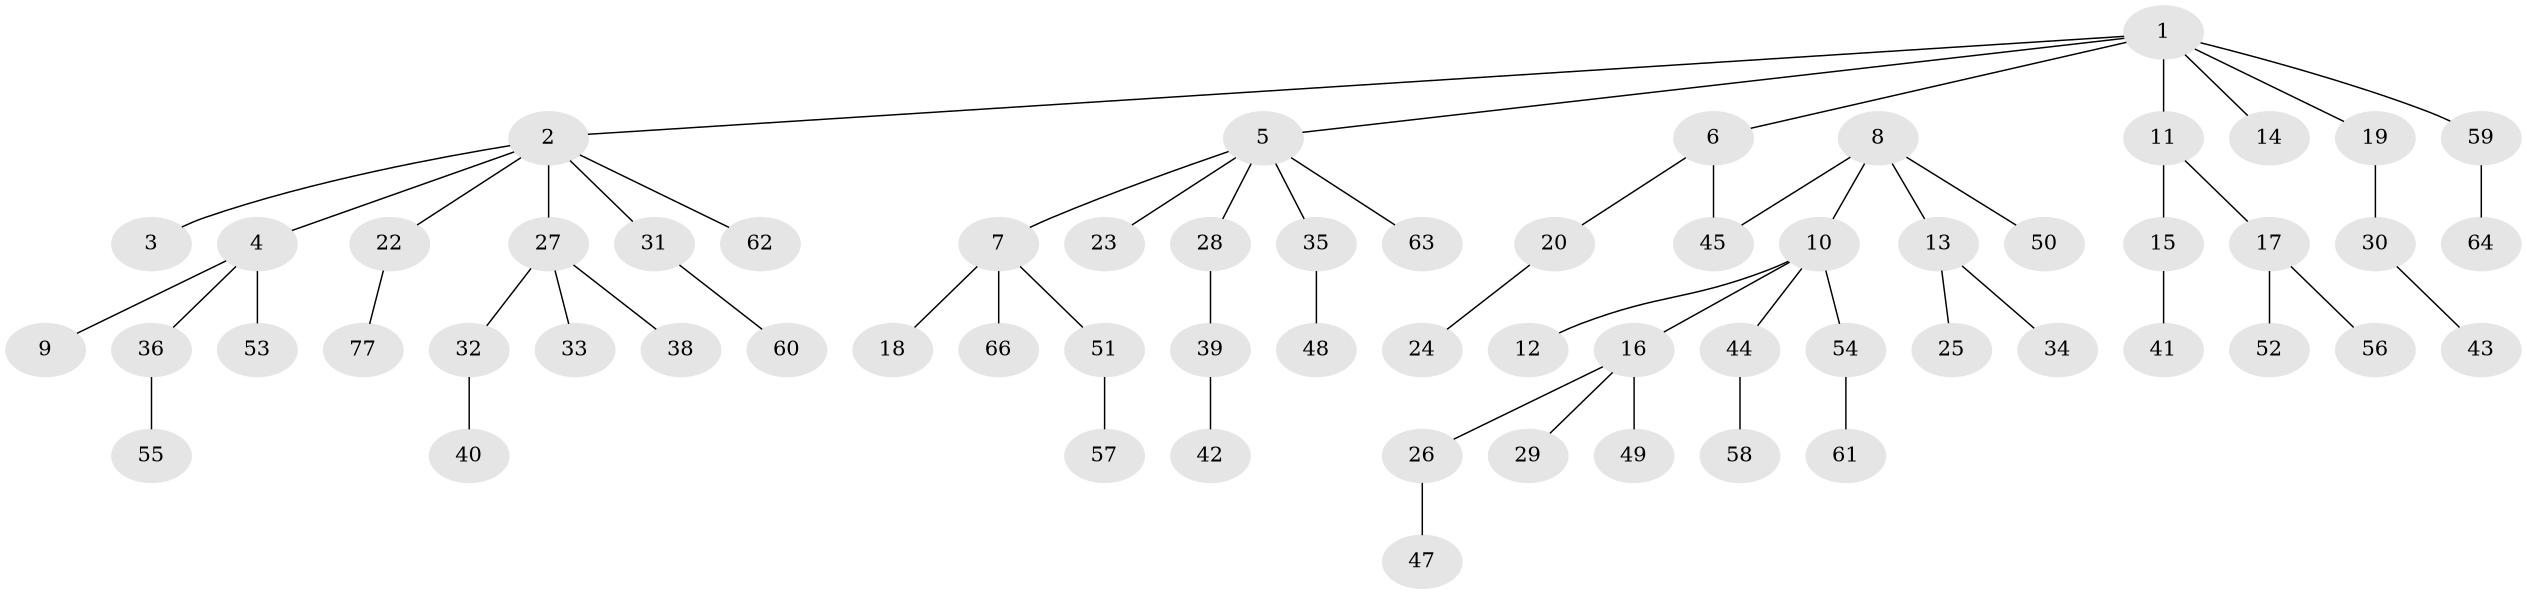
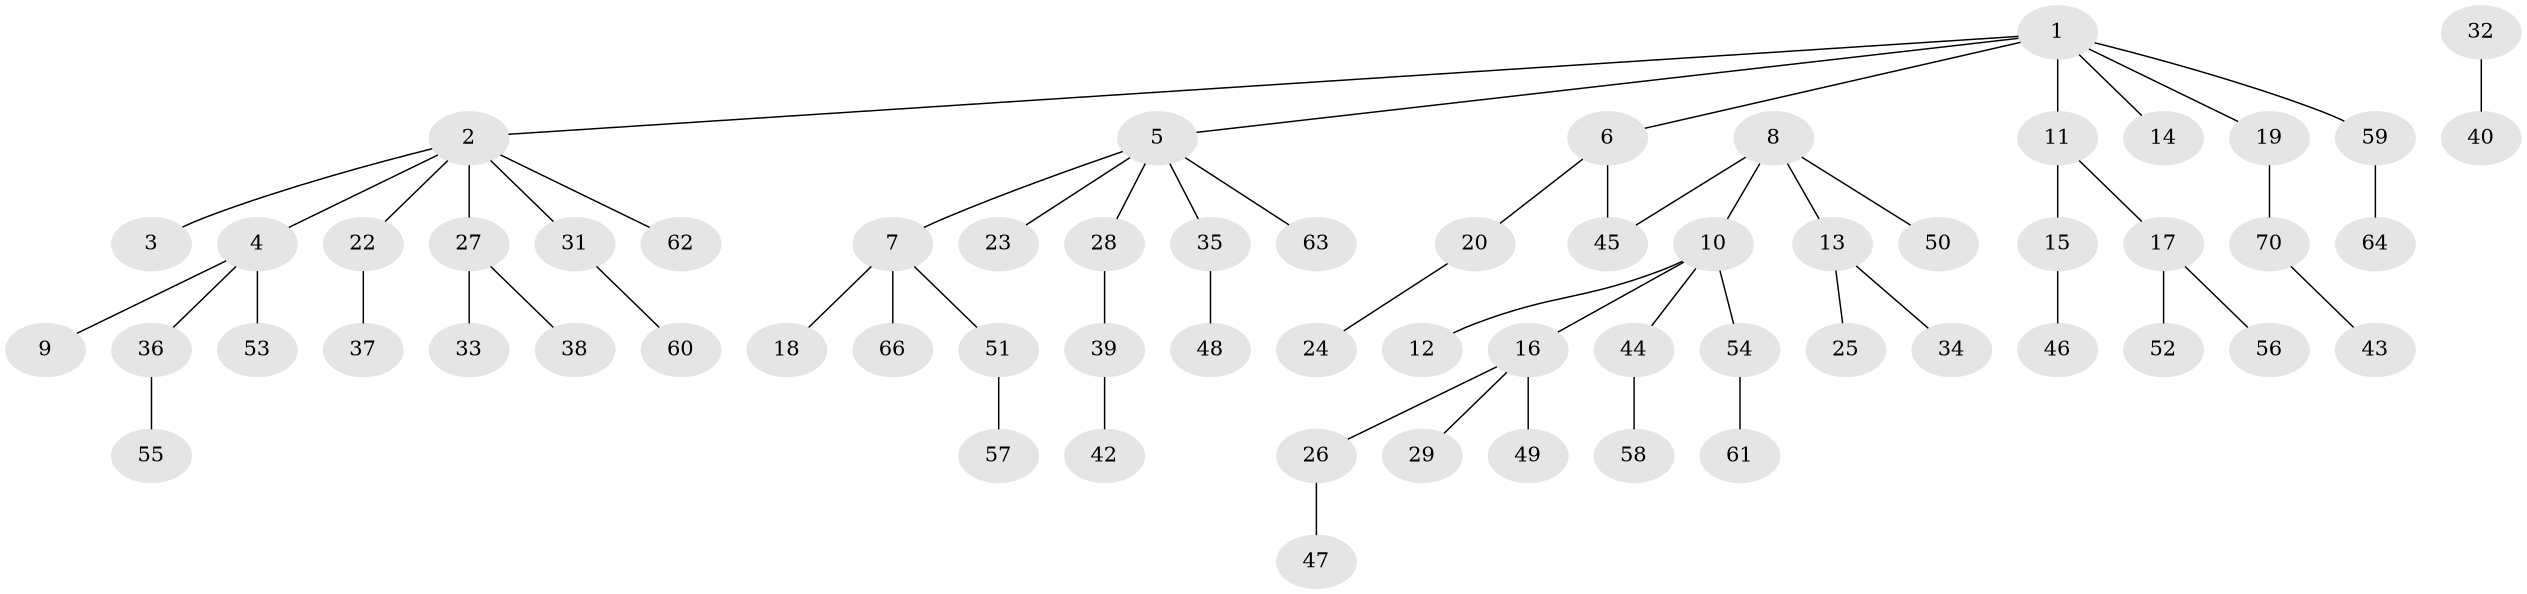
node "30": label "30" -> "70"
edge "27" -- "32": removed
node "77": label "77" -> "37"
node "41": label "41" -> "46"
